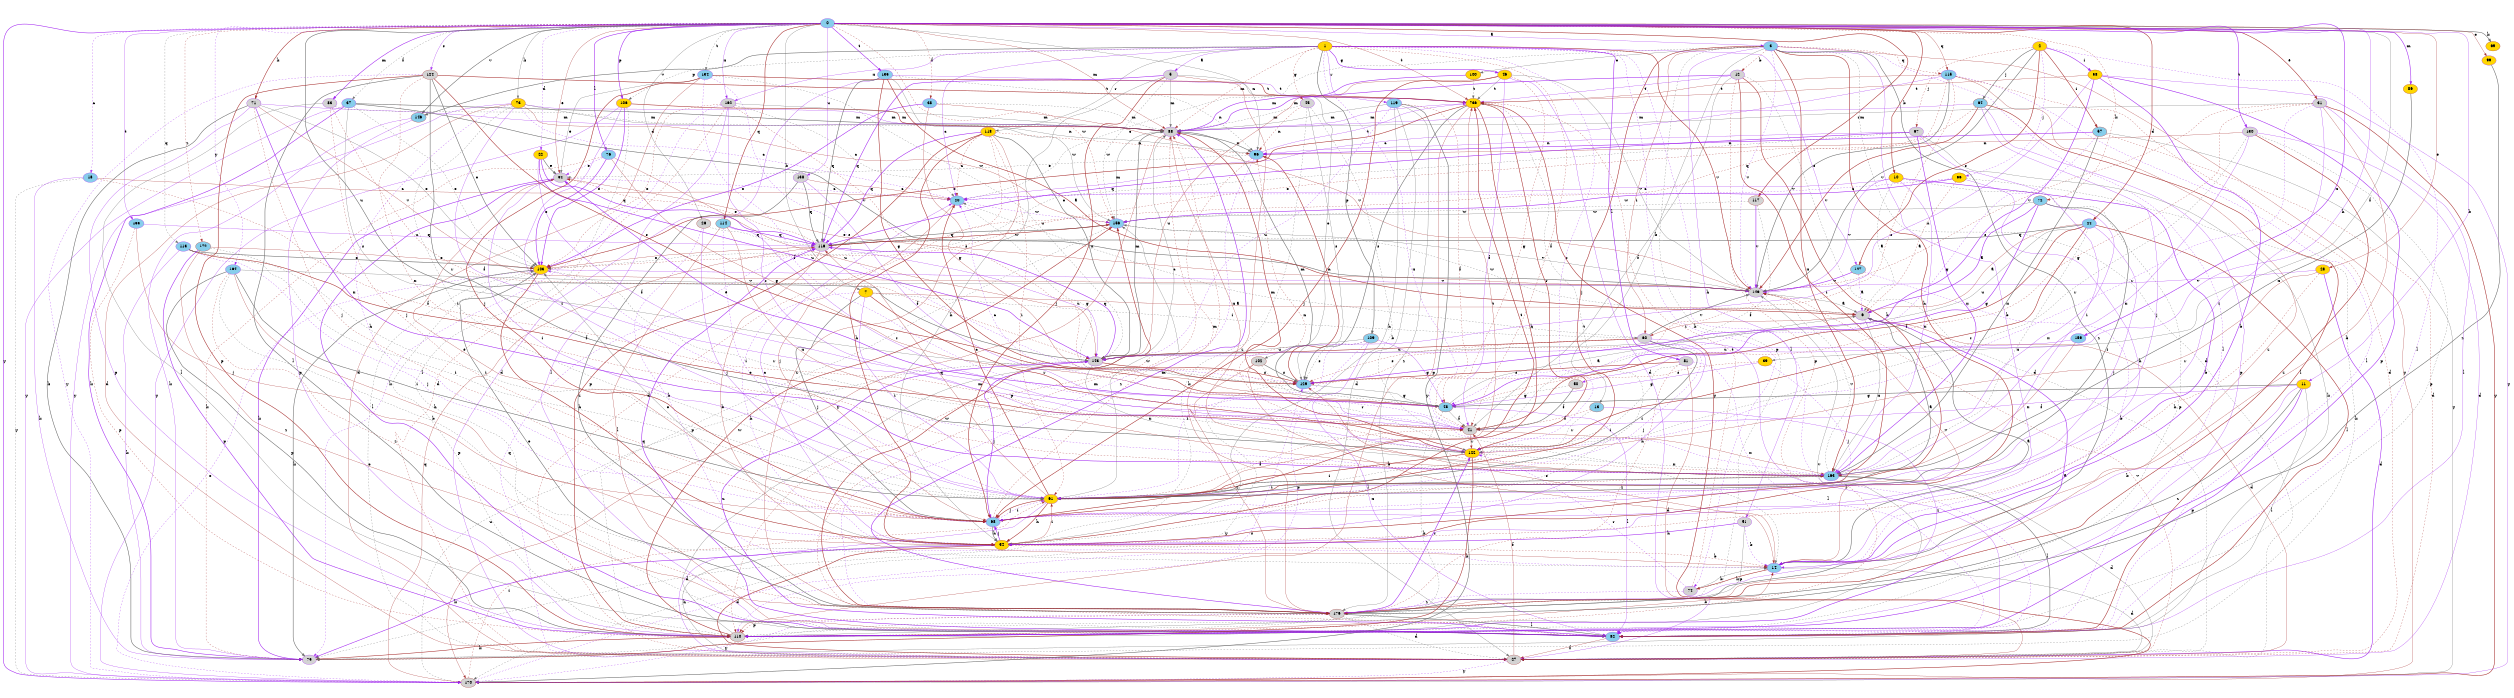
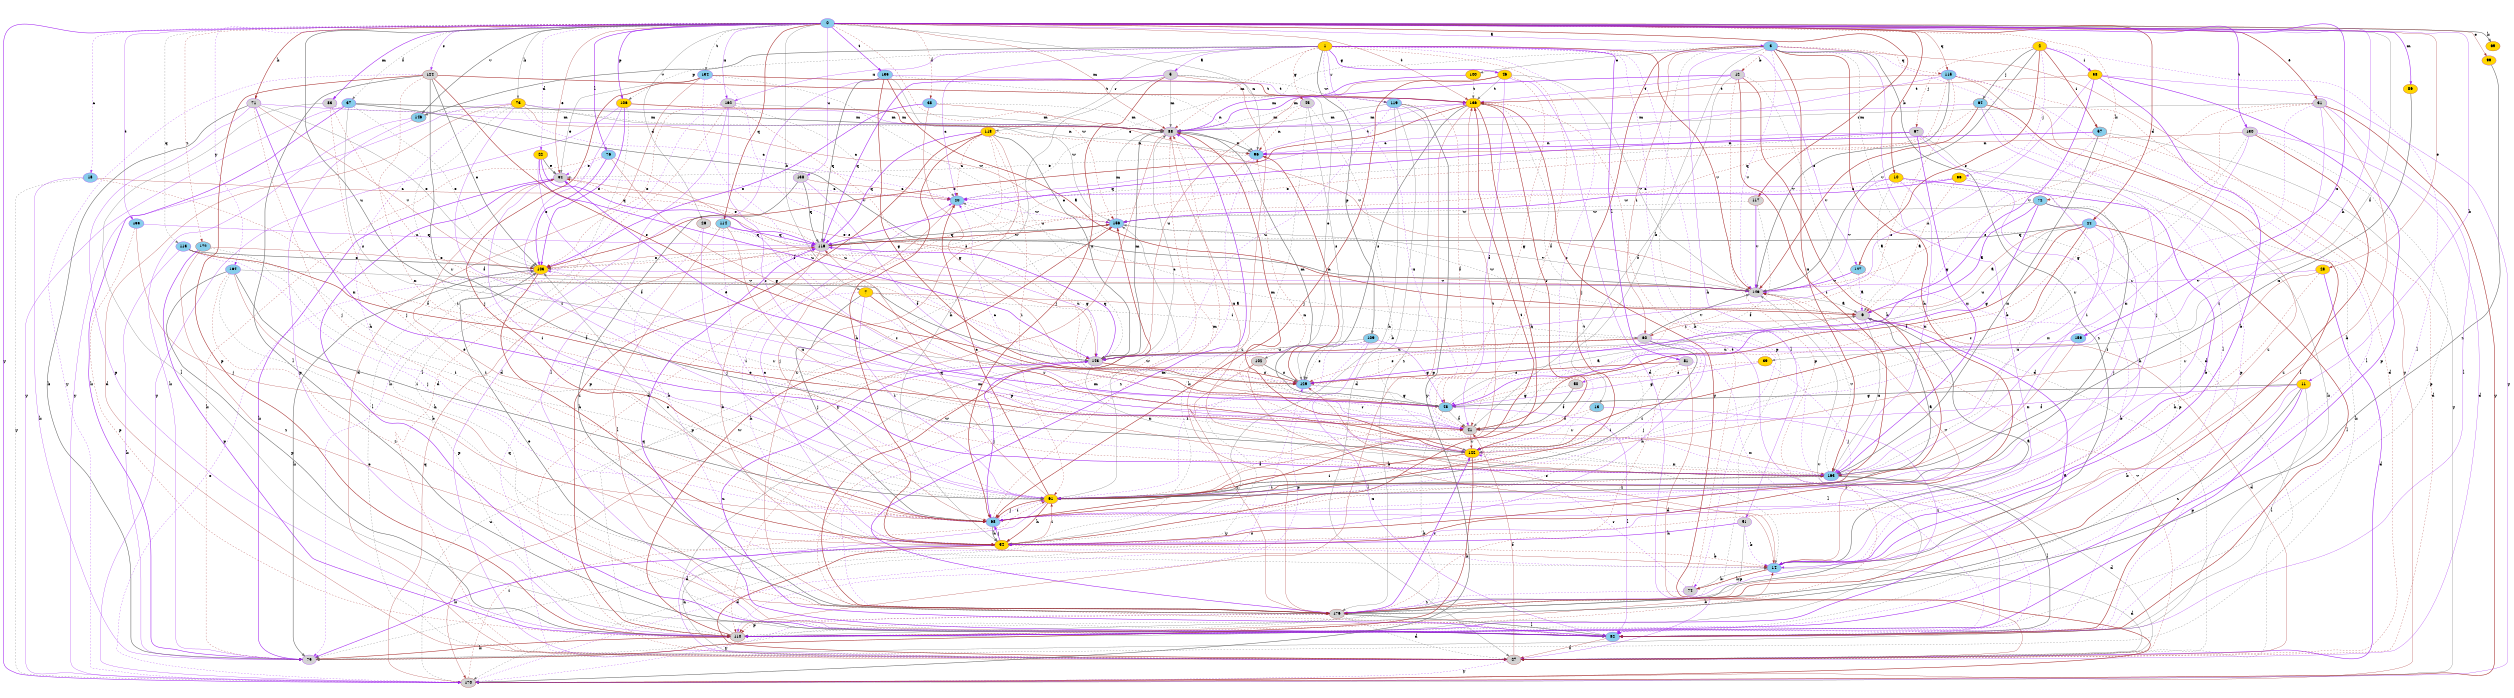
node "736": label "736" -> "136"
edge "5" -> "156": now "5" -> "119"
edge "64" -> "110": style solid -> dashed
